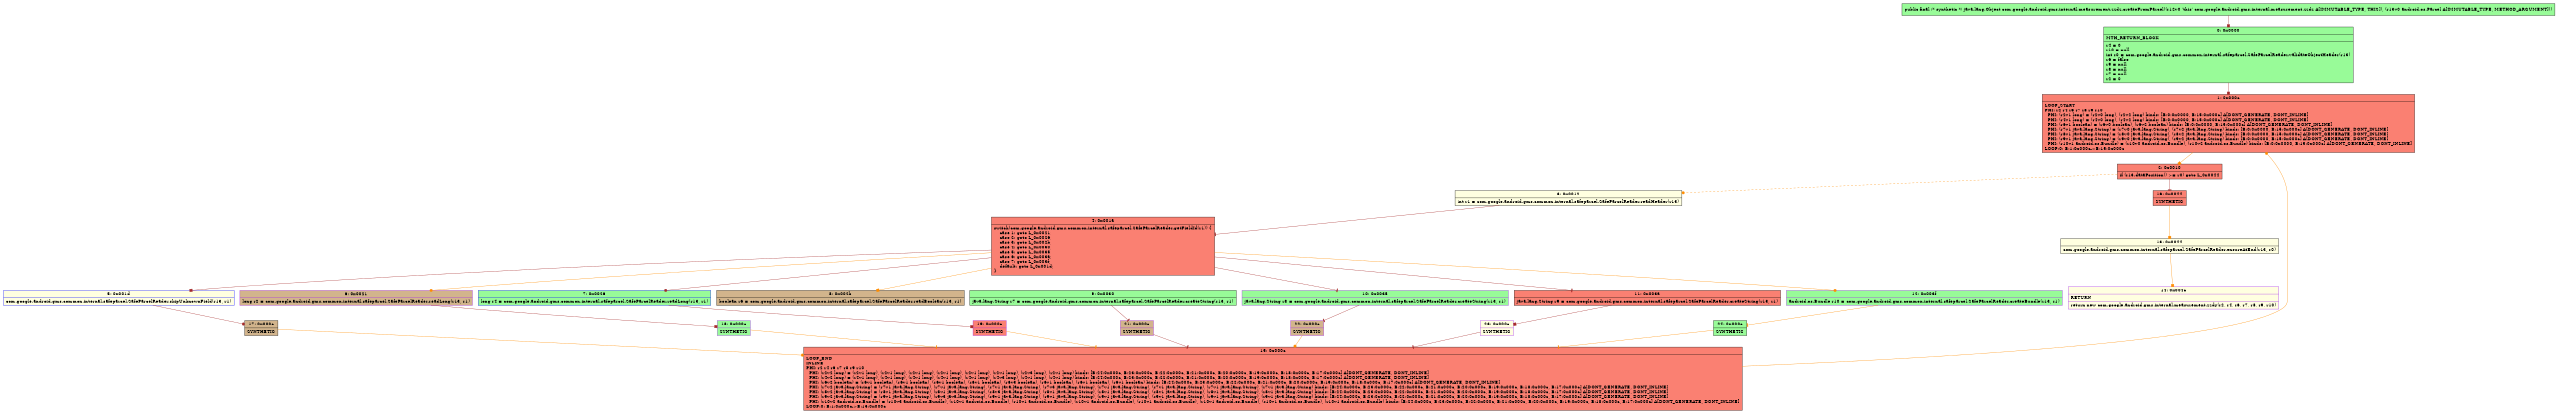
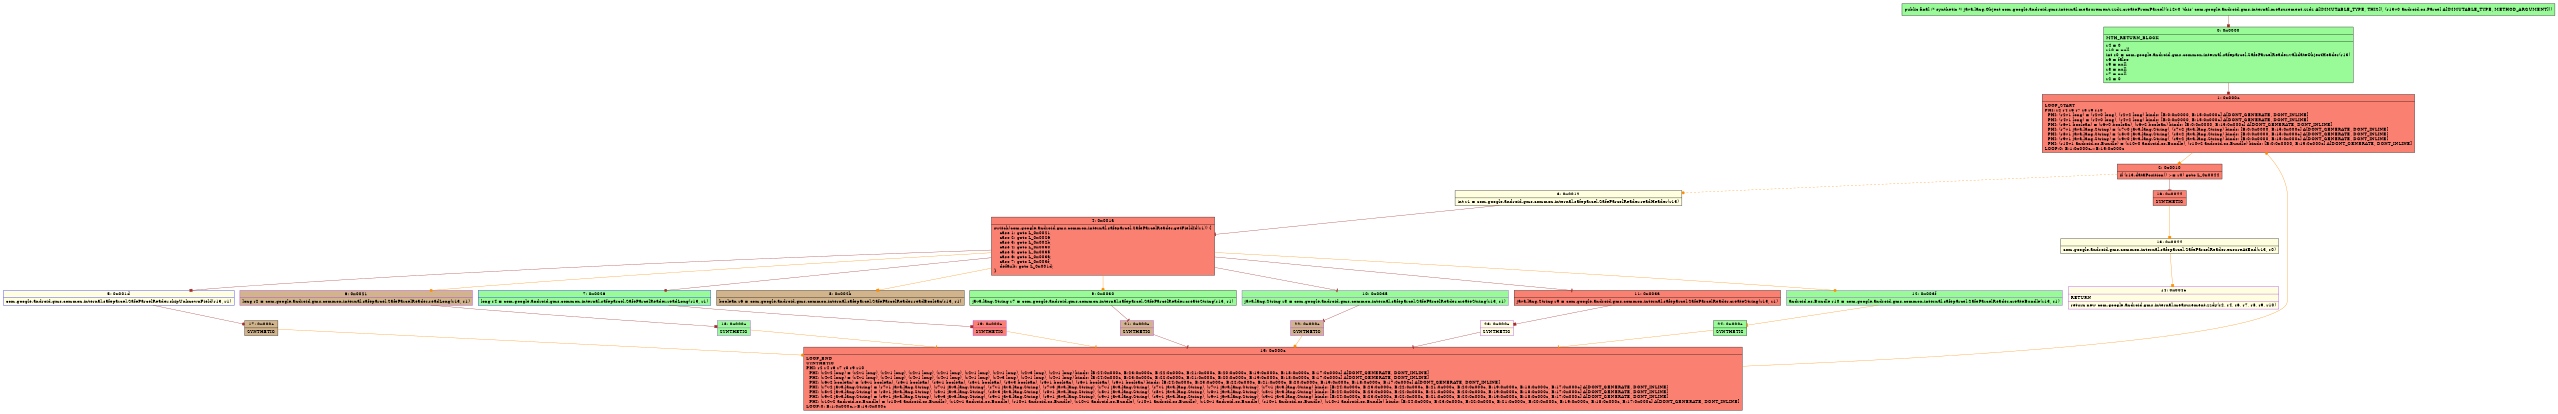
edge "4: 0x001a" -> "9: 0x0030": added
node "15: 0x000c": text "INLINE" -> "SYNTHETIC"
